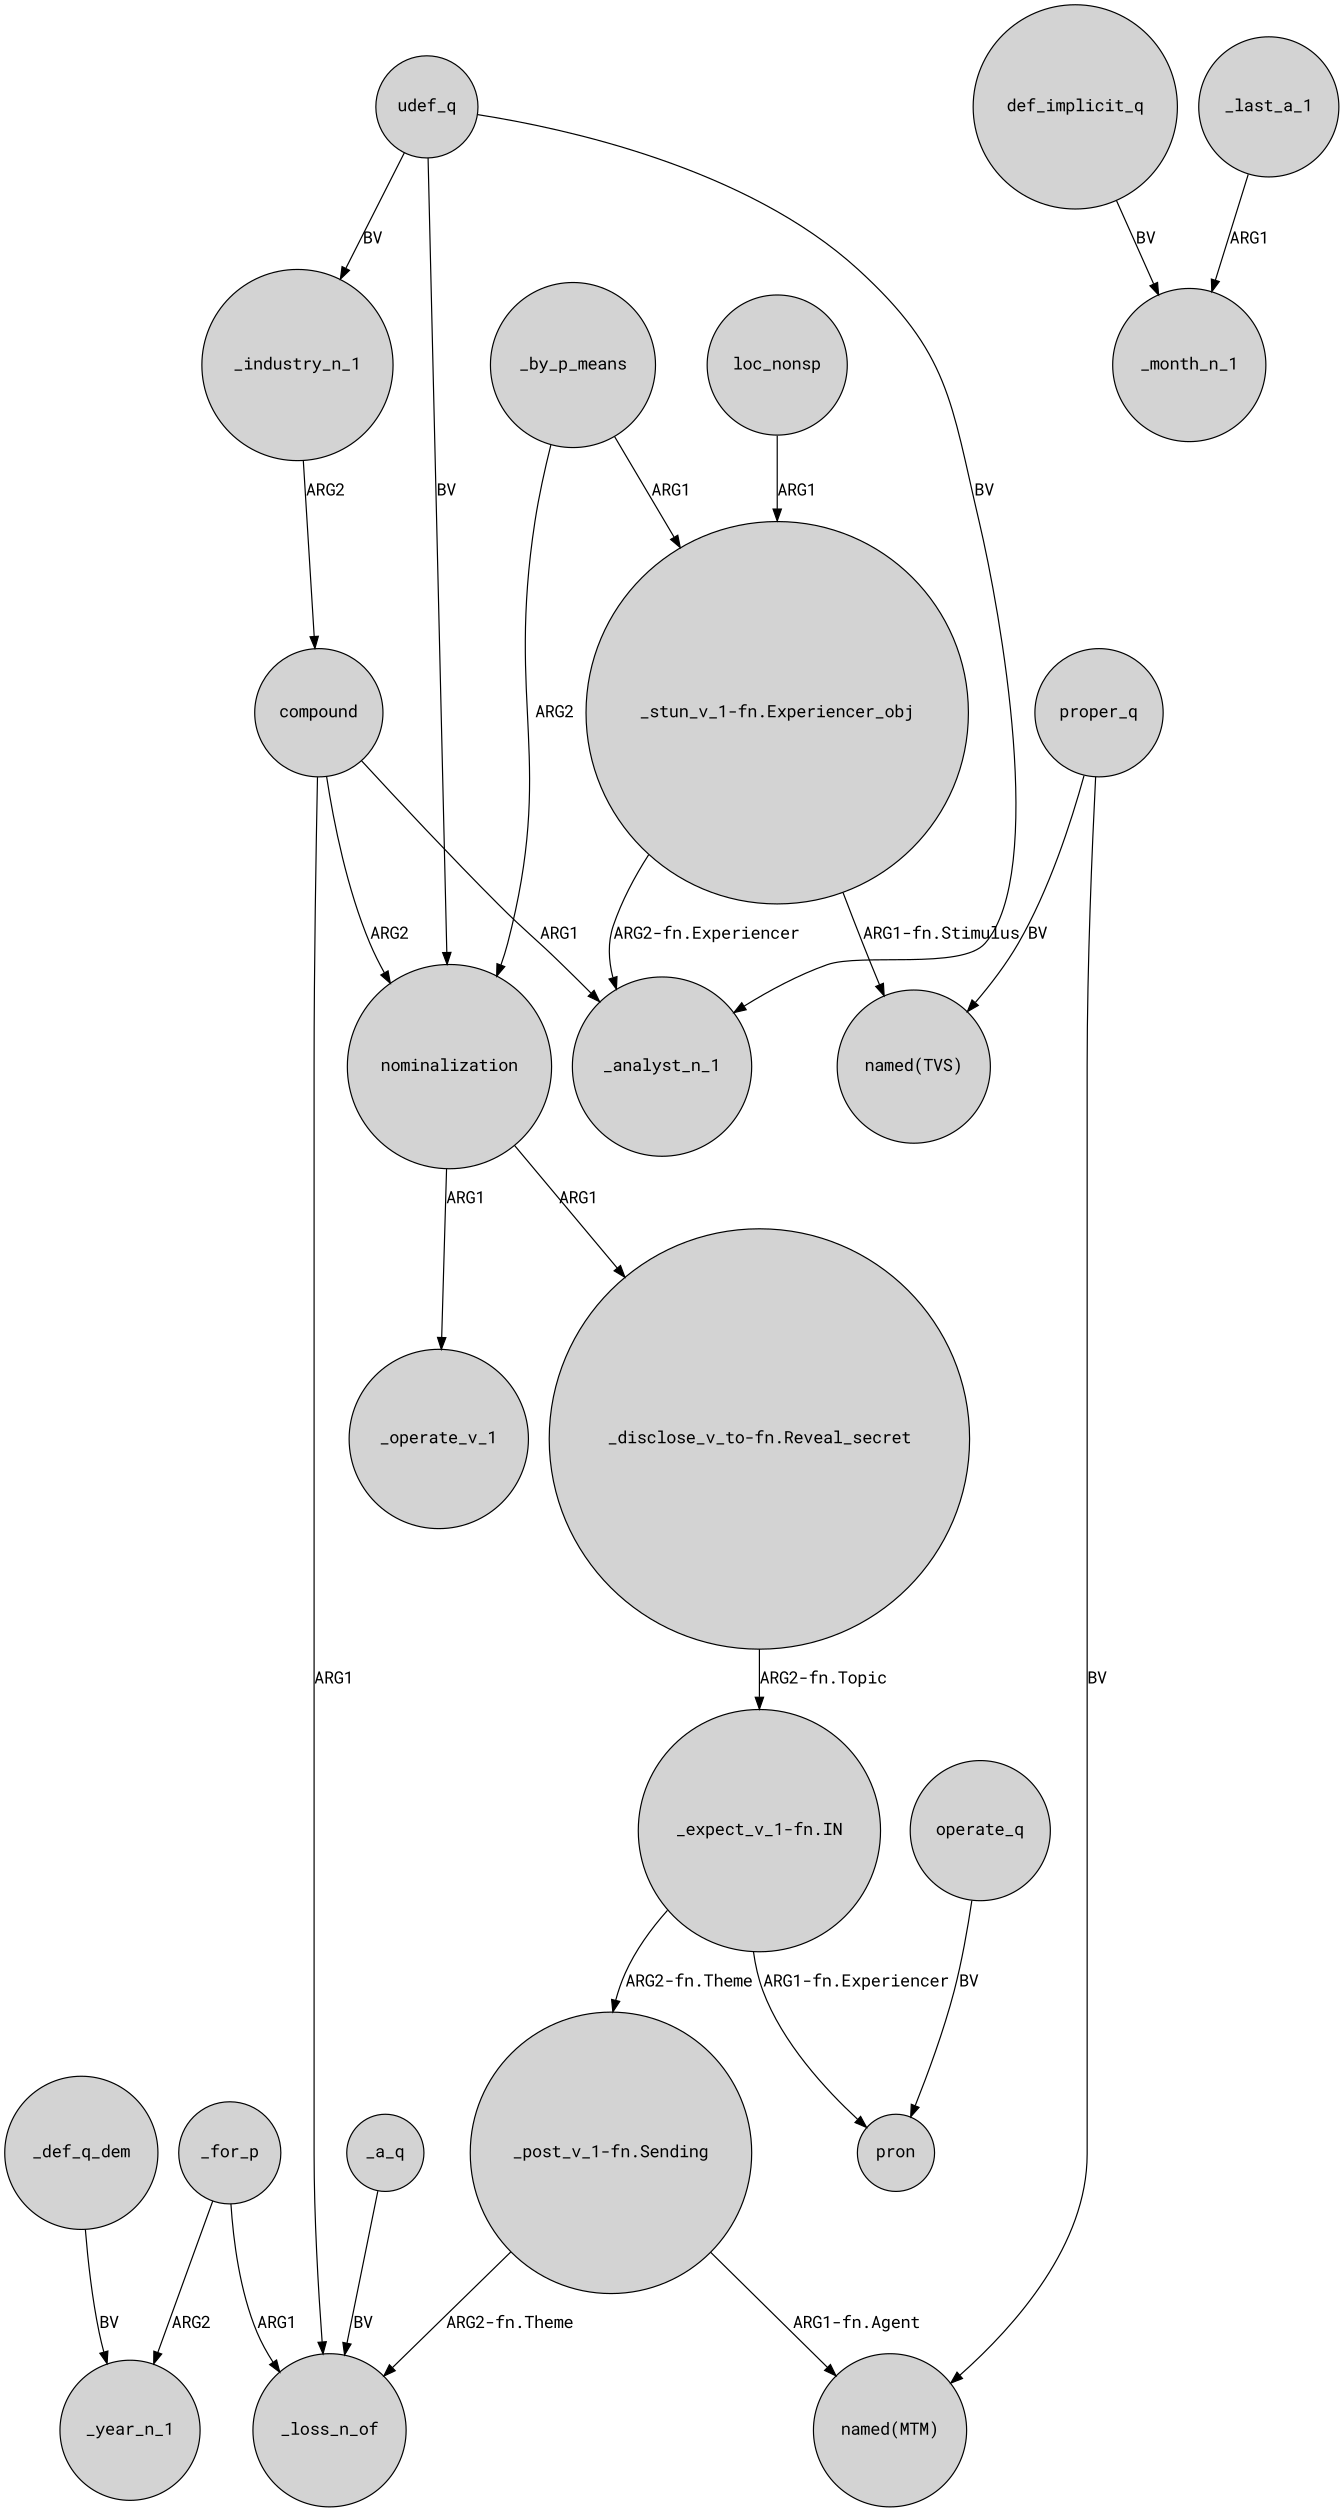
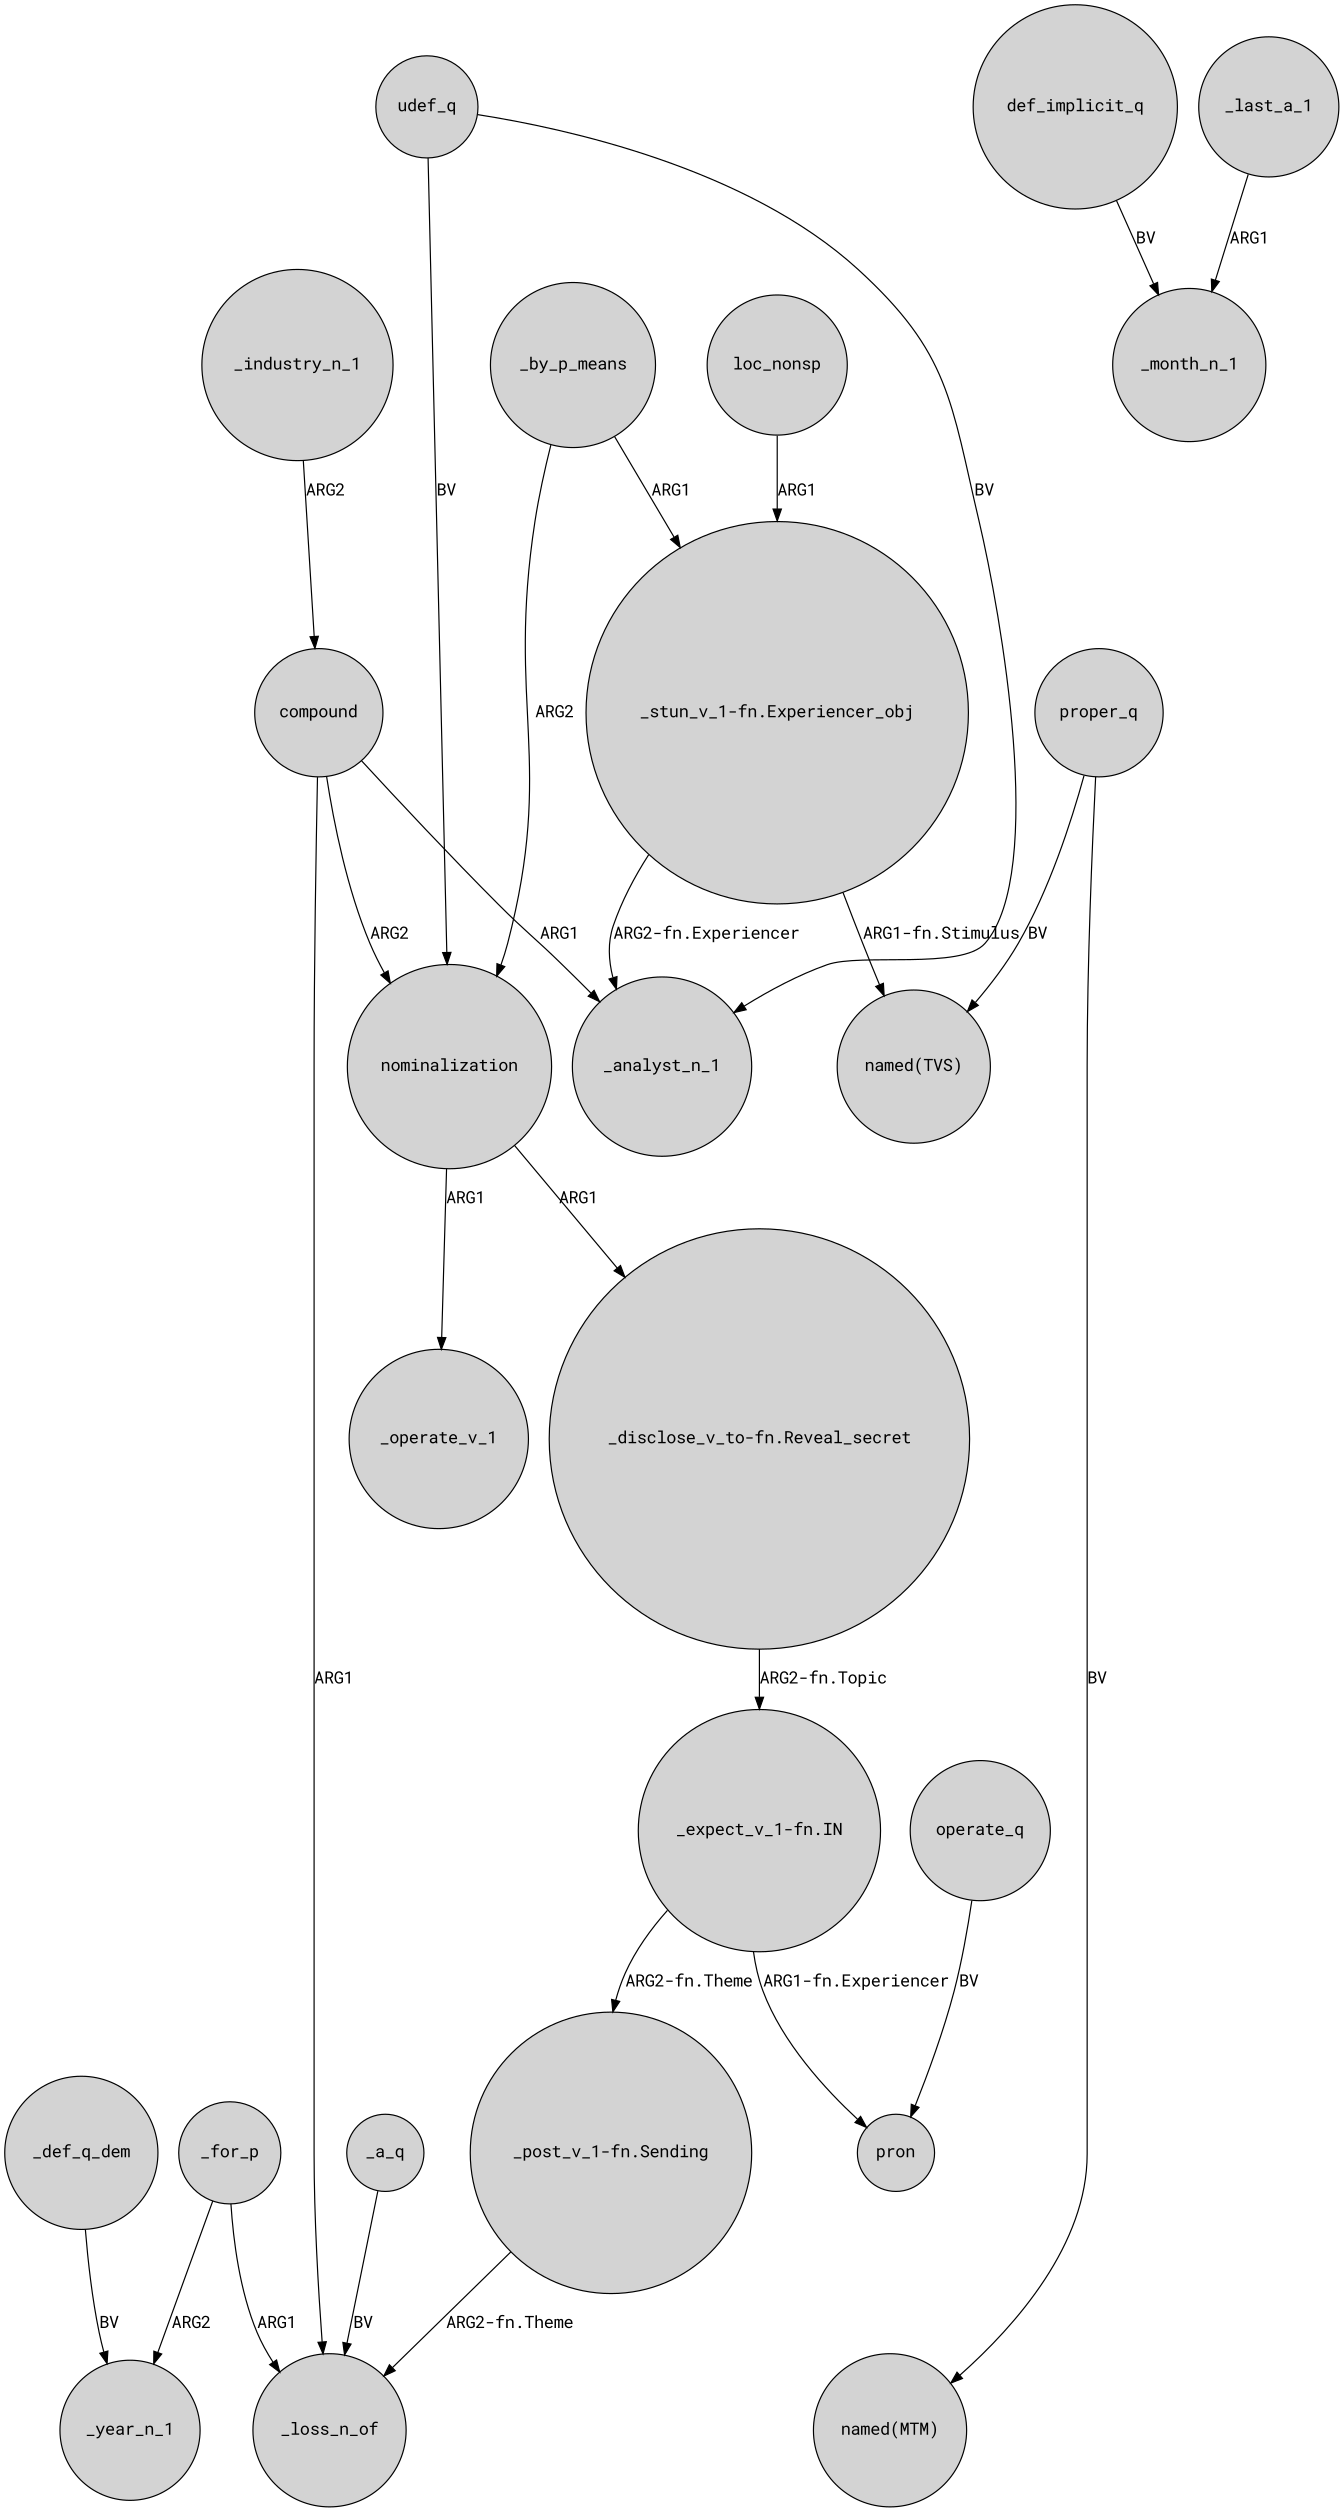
edge "udef_q" -> "_industry_n_1": removed, label "BV"
edge "_post_v_1-fn.Sending" -> "named(MTM)": removed, label "ARG1-fn.Agent"
